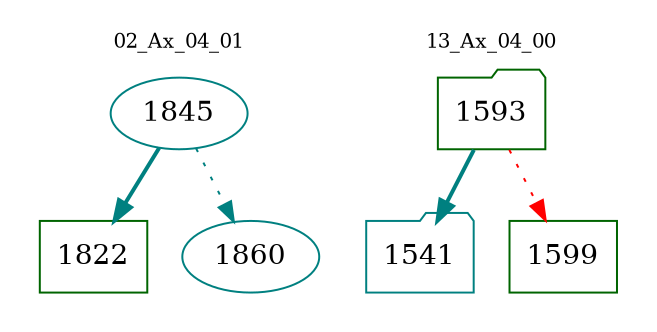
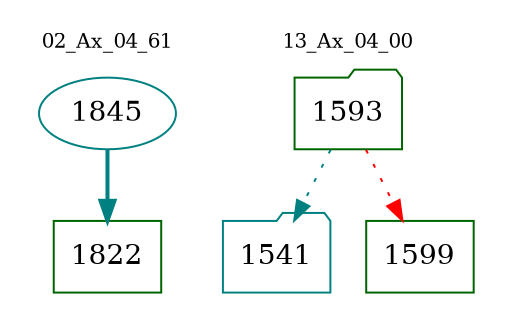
cluster "02_Ax_04_01": label "02_Ax_04_01" -> "02_Ax_04_61"
edge "1593" -> "1541": style bold -> dotted
node "1860": removed
